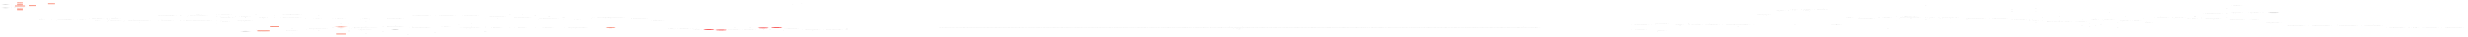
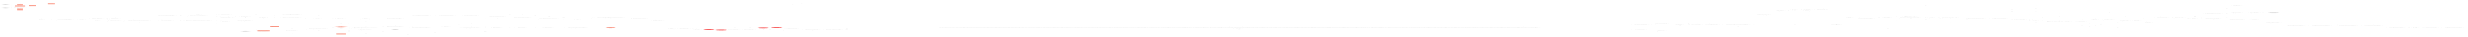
node "InputStream is@@@2@@@['0', '1', '0']": removed
